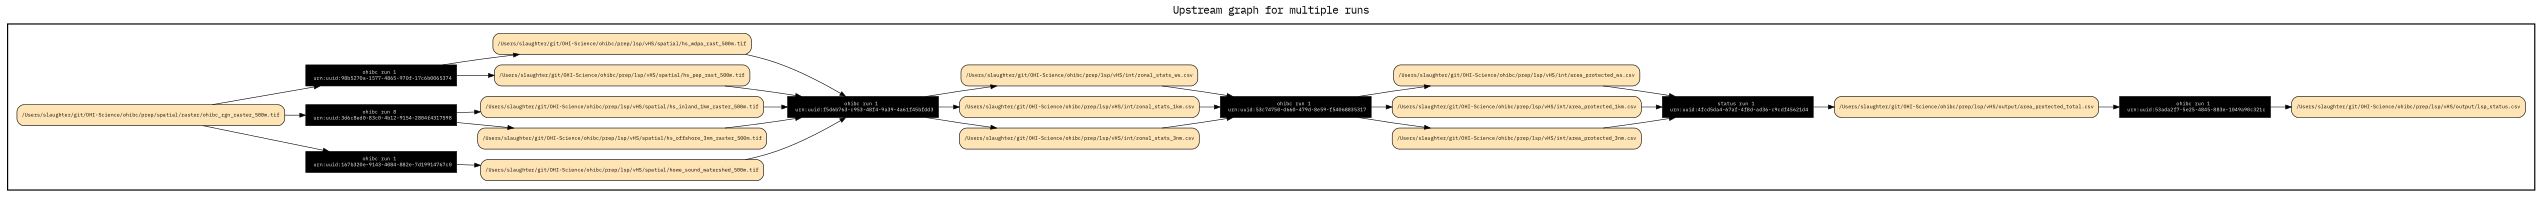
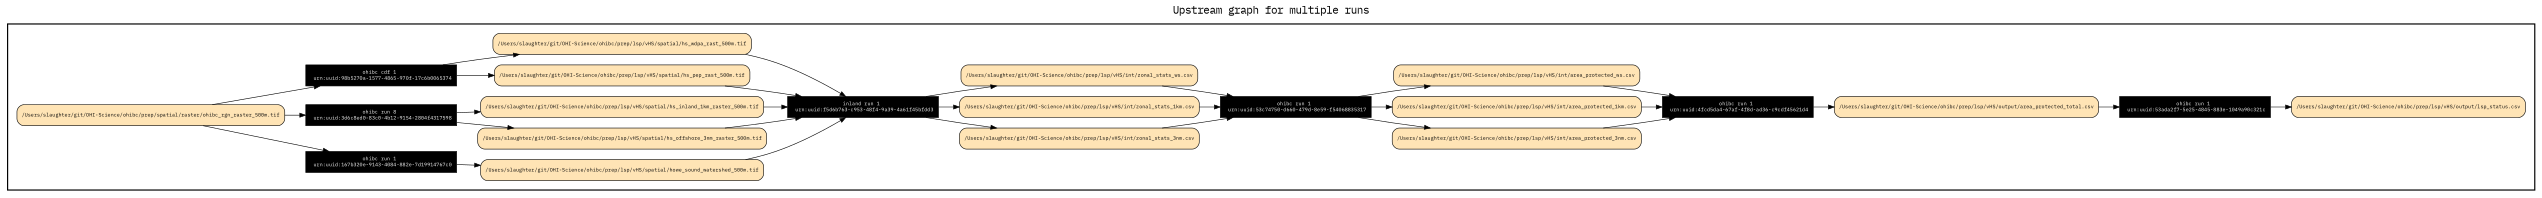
node "ohibc run 1 urn:uuid:98b5270a-1577-4865-970f-17c6b0065374": label "ohibc run 1 urn:uuid:98b5270a-1577-4865-970f-17c6b0065374" -> "ohibc cdf 1 urn:uuid:98b5270a-1577-4865-970f-17c6b0065374"
node "ohibc run 1 urn:uuid:f5d6b763-c953-48f4-9a39-4a61f45bfdd3": label "ohibc run 1 urn:uuid:f5d6b763-c953-48f4-9a39-4a61f45bfdd3" -> "inland run 1 urn:uuid:f5d6b763-c953-48f4-9a39-4a61f45bfdd3"
node "status run 1 urn:uuid:4fcd5da4-67af-4f8d-ad36-c9cdf45621d4": label "status run 1 urn:uuid:4fcd5da4-67af-4f8d-ad36-c9cdf45621d4" -> "ohibc run 1 urn:uuid:4fcd5da4-67af-4f8d-ad36-c9cdf45621d4"
